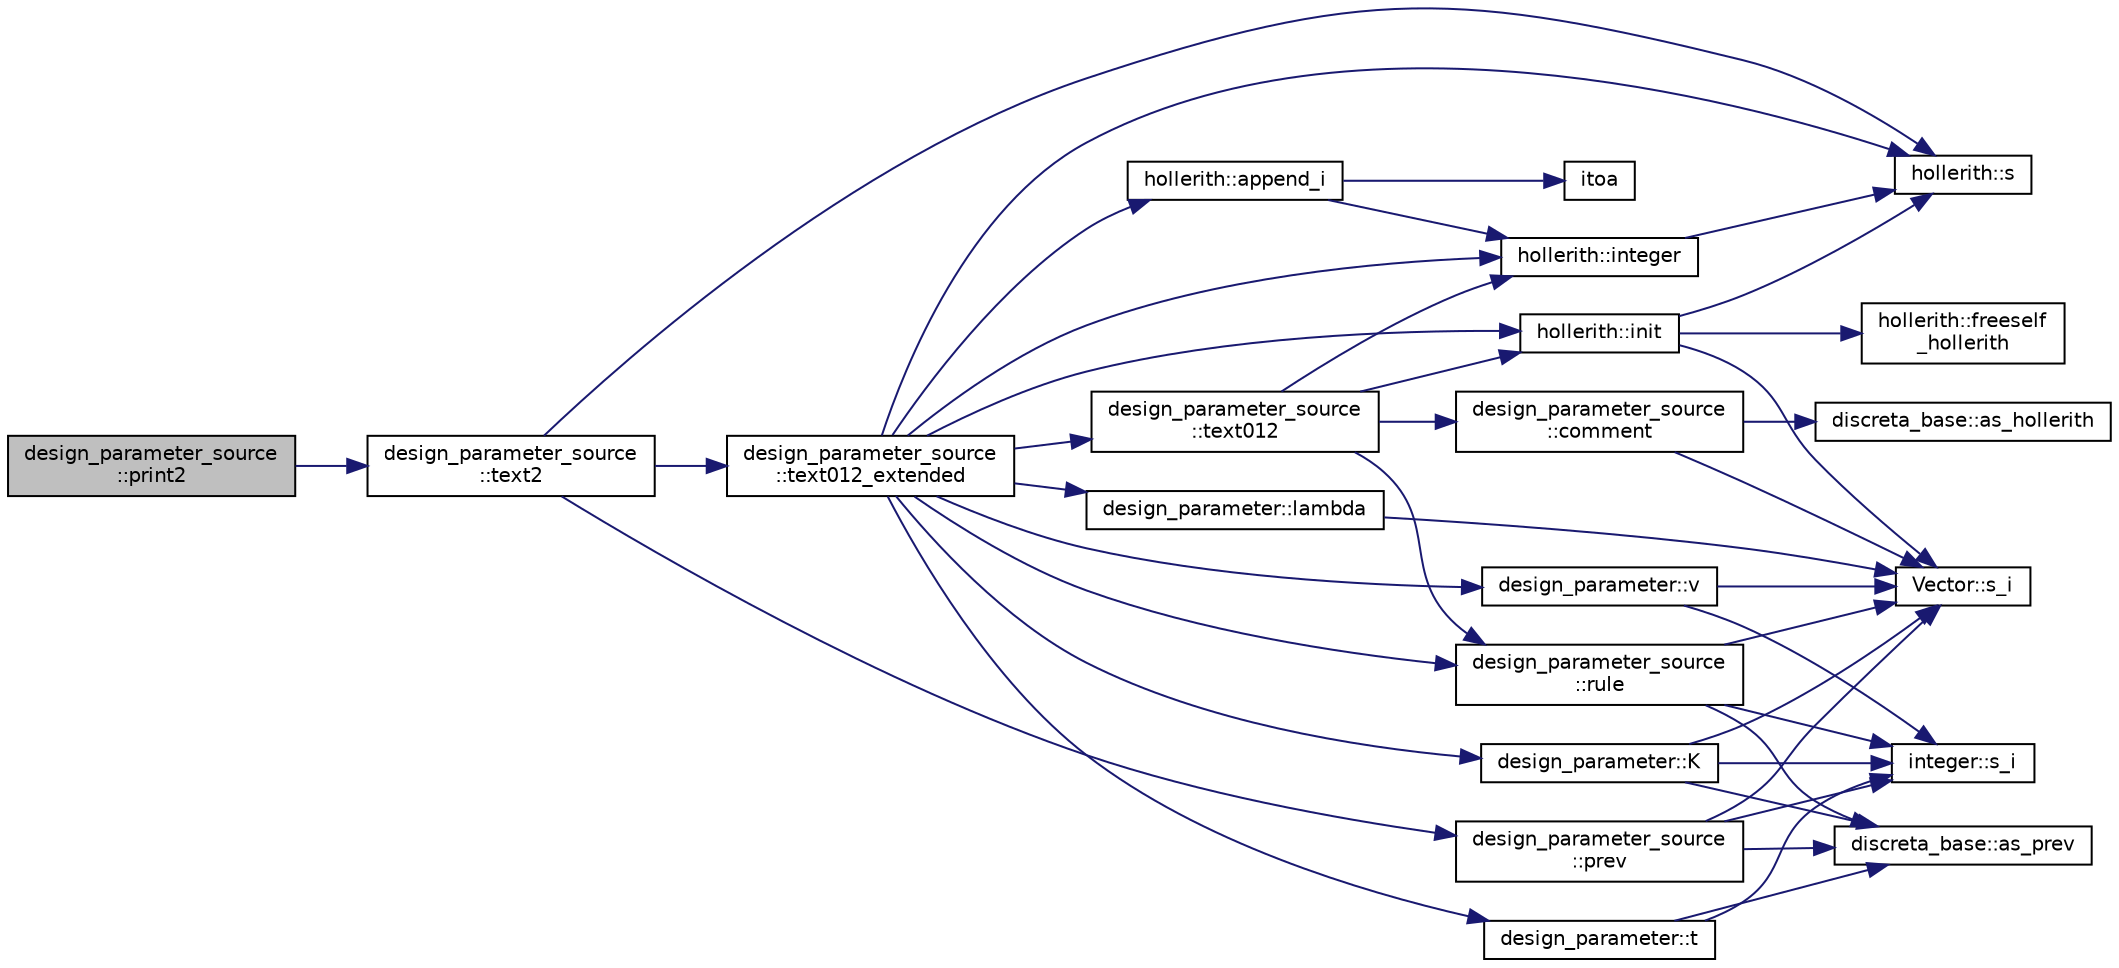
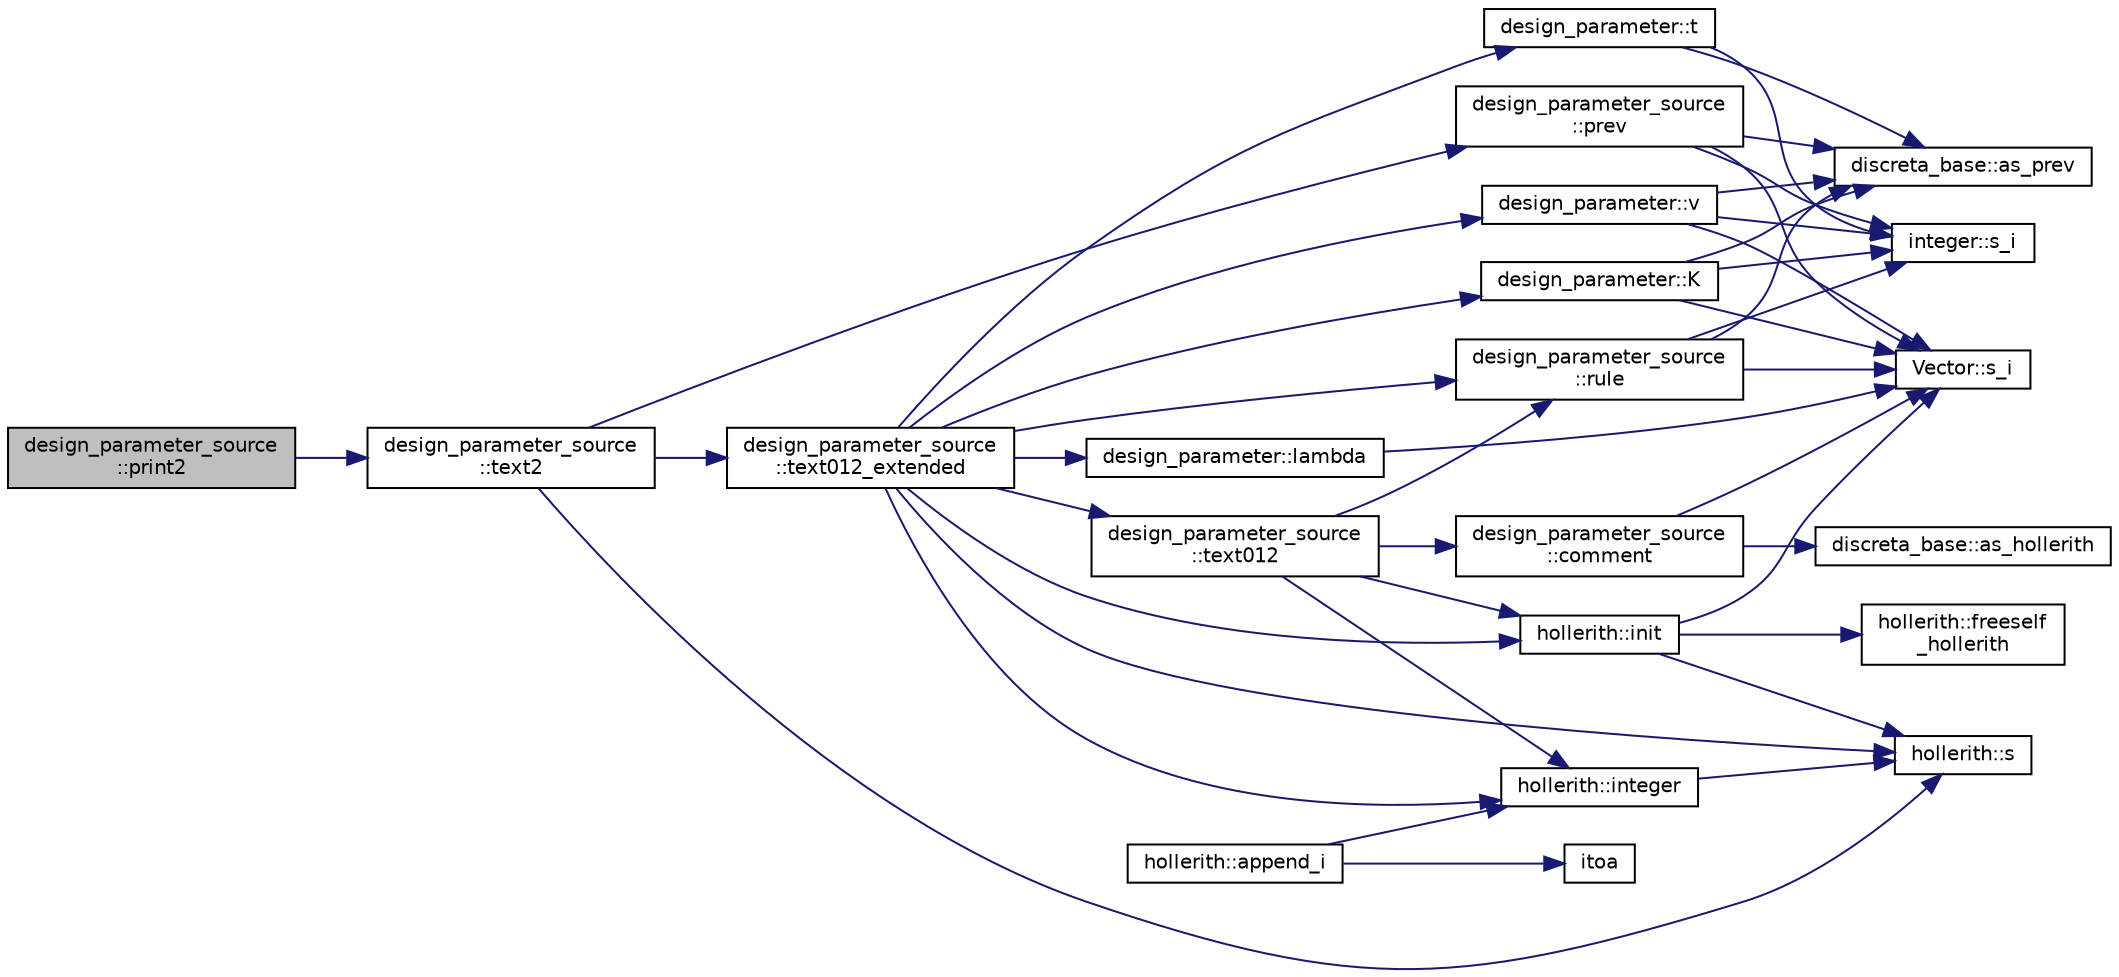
edge "design_parameter::v" -> "discreta_base::as_prev": added
edge "design_parameter_source ::text012_extended" -> "hollerith::append_i": removed
